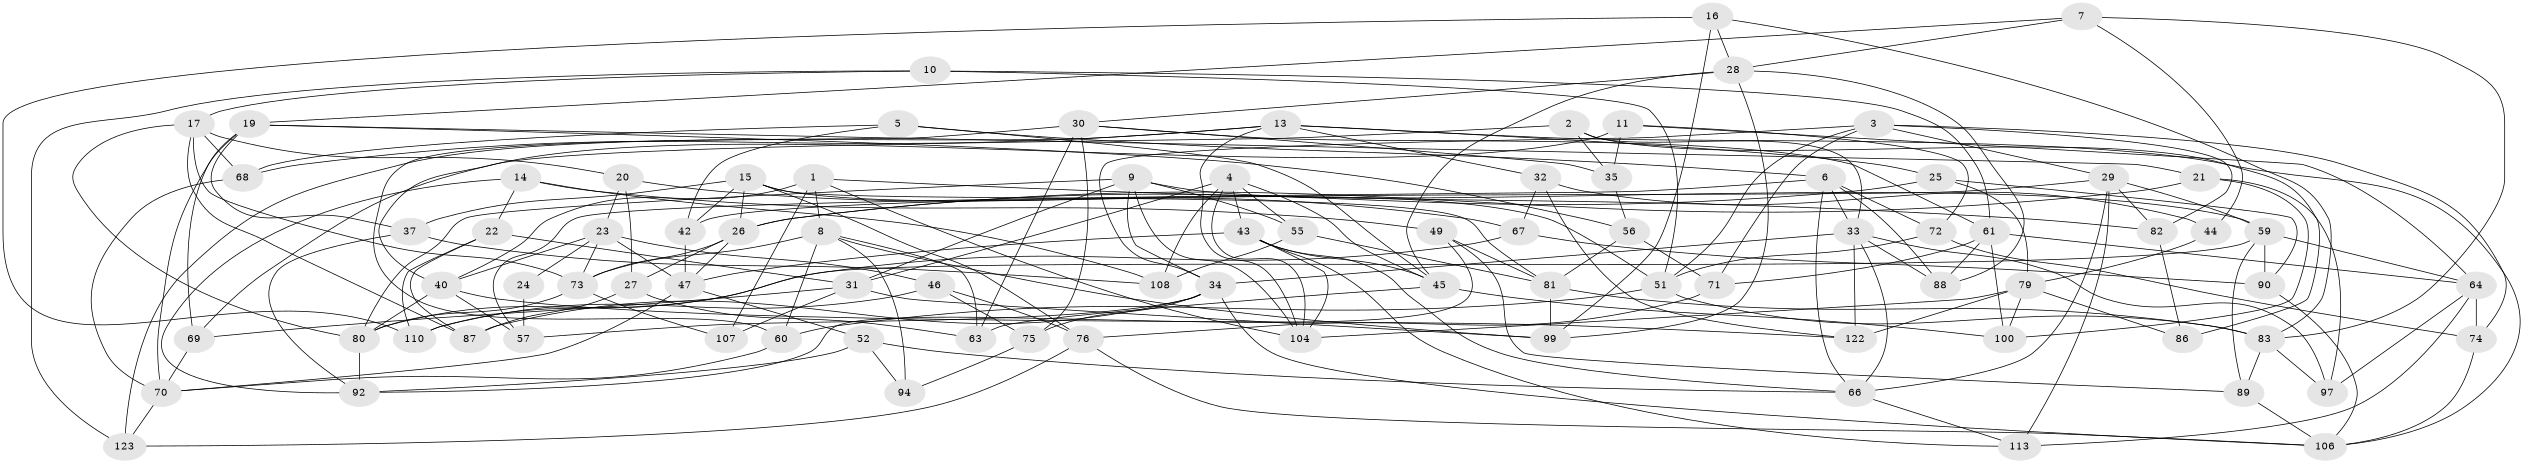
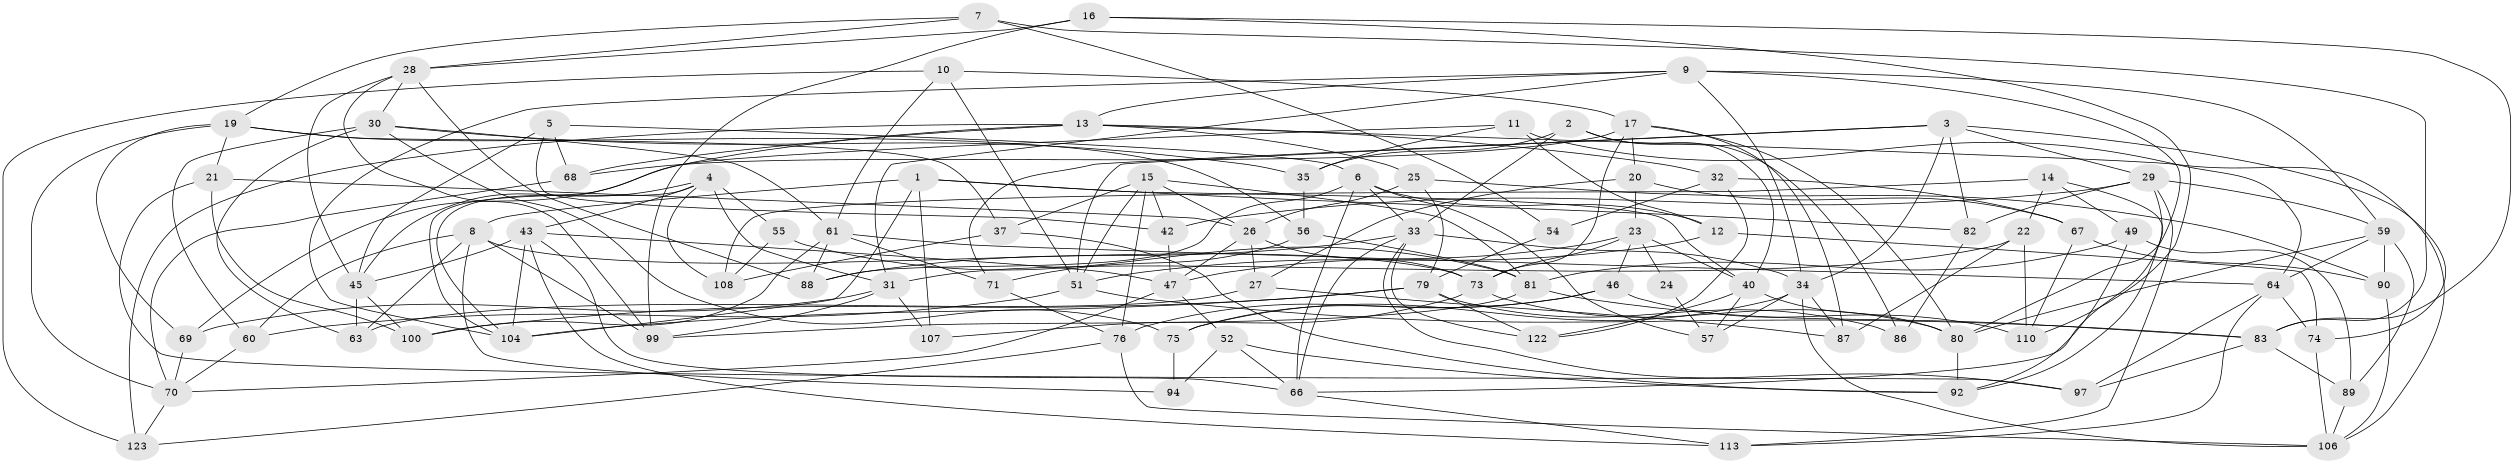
edge "9" -- "55": now "9" -- "13"
node "72": label "72" -> "12"
node "44": label "44" -> "54"
